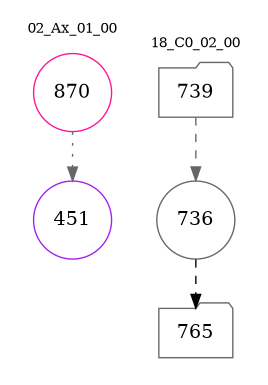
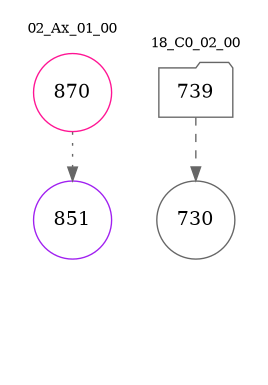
node "451": label "451" -> "851"
node "736": label "736" -> "730"
node "765": removed
